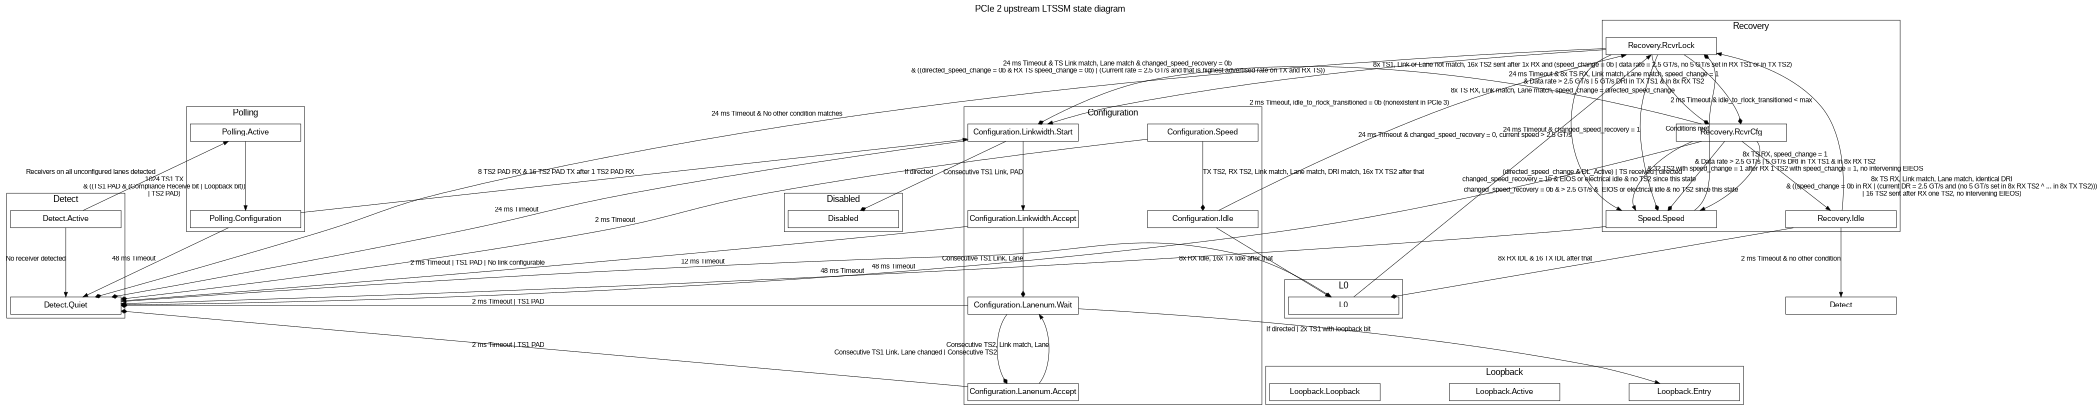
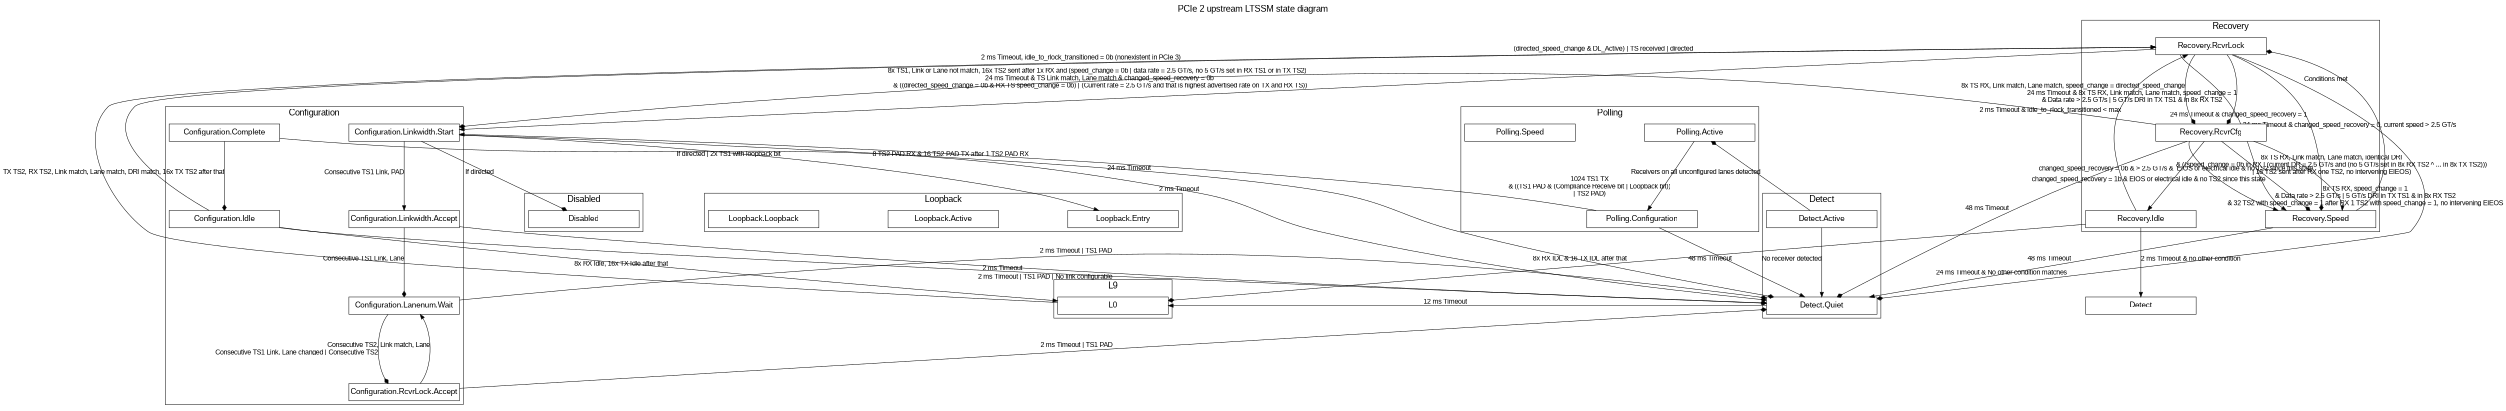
node "Configuration.Speed": label "Configuration.Speed" -> "Configuration.Complete"
node "Polling.Speed": added
edge "Detect.Active" -> "Polling.Active": arrowhead normal -> diamond
node "Speed.Speed": label "Speed.Speed" -> "Recovery.Speed"
edge "Configuration.Idle" -> "Detect.Quiet": added, label "2 ms Timeout"
cluster "L0": label "L0" -> "L9"
edge "Configuration.Lanenum.Wait" -> "Loopback.Entry": now "Configuration.Linkwidth.Start" -> "Loopback.Entry"
node "Configuration.Lanenum.Accept": label "Configuration.Lanenum.Accept" -> "Configuration.RcvrLock.Accept"
